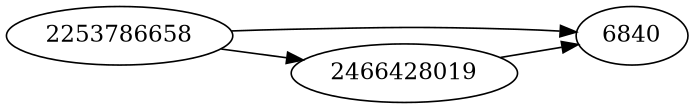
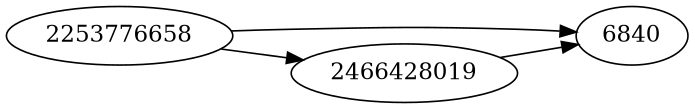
node "2253786658": label "2253786658" -> "2253776658"
